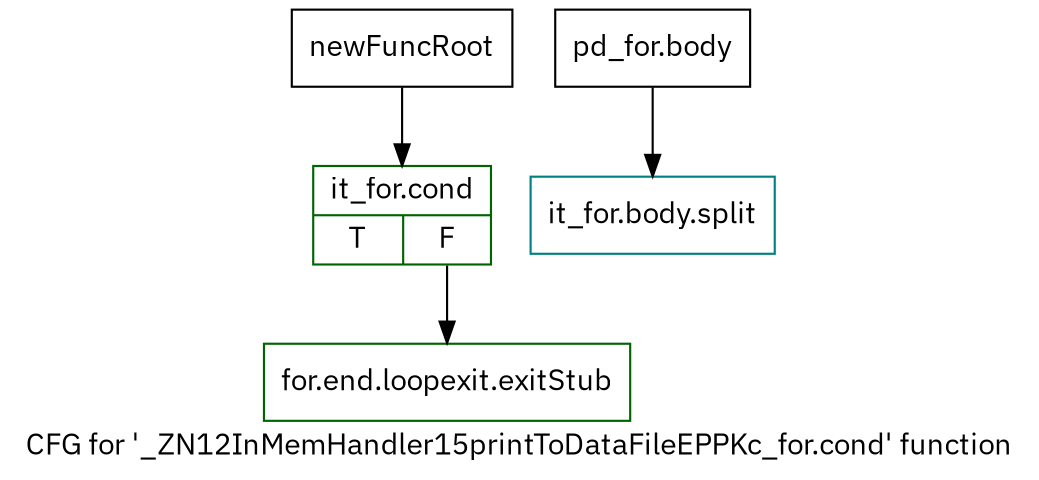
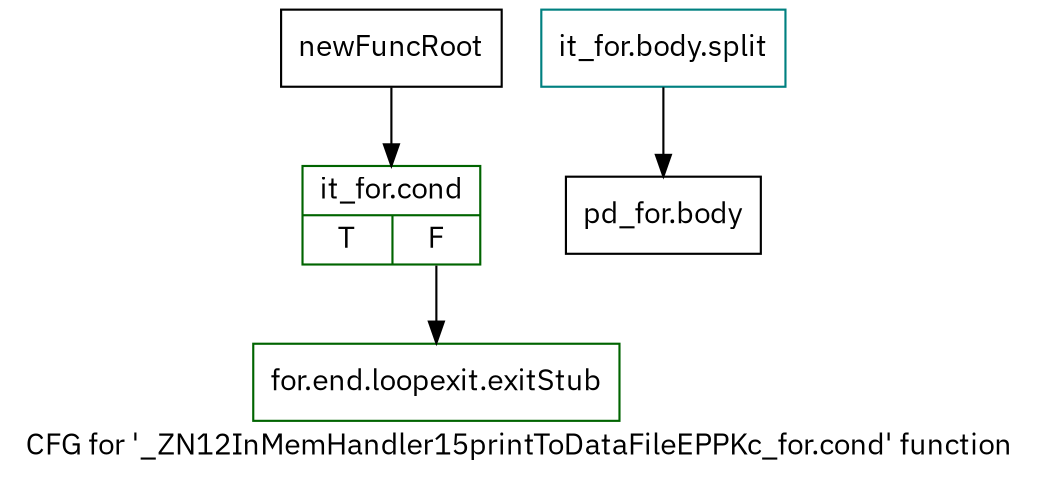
edge "pd_for.body" -> "it_for.body.split": reversed
